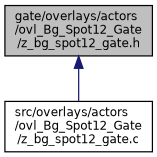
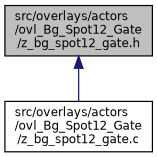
node "gate/overlays/actors /ovl_Bg_Spot12_Gate /z_bg_spot12_gate.h": label "gate/overlays/actors /ovl_Bg_Spot12_Gate /z_bg_spot12_gate.h" -> "src/overlays/actors /ovl_Bg_Spot12_Gate /z_bg_spot12_gate.h"
